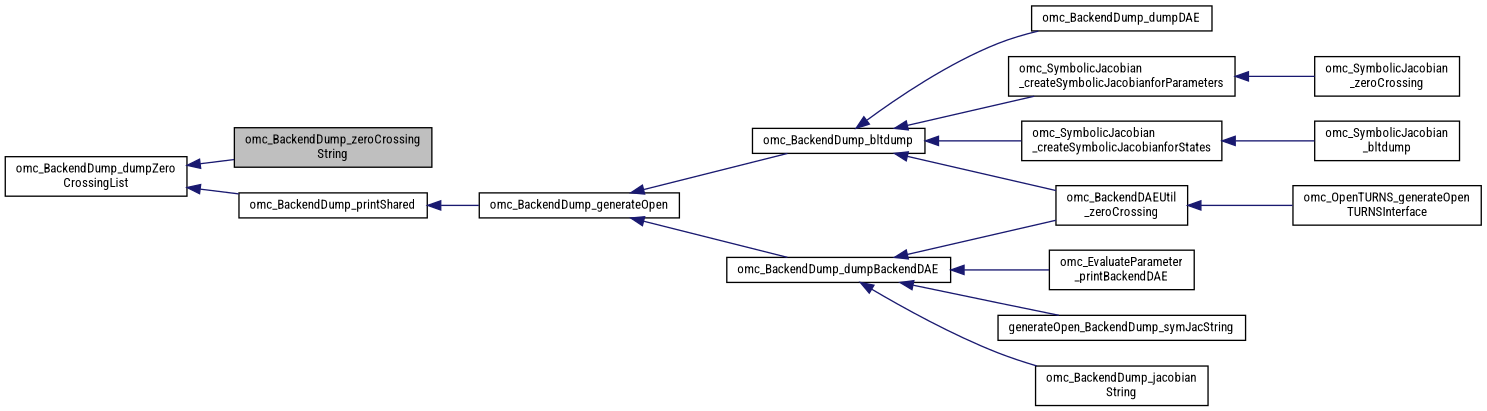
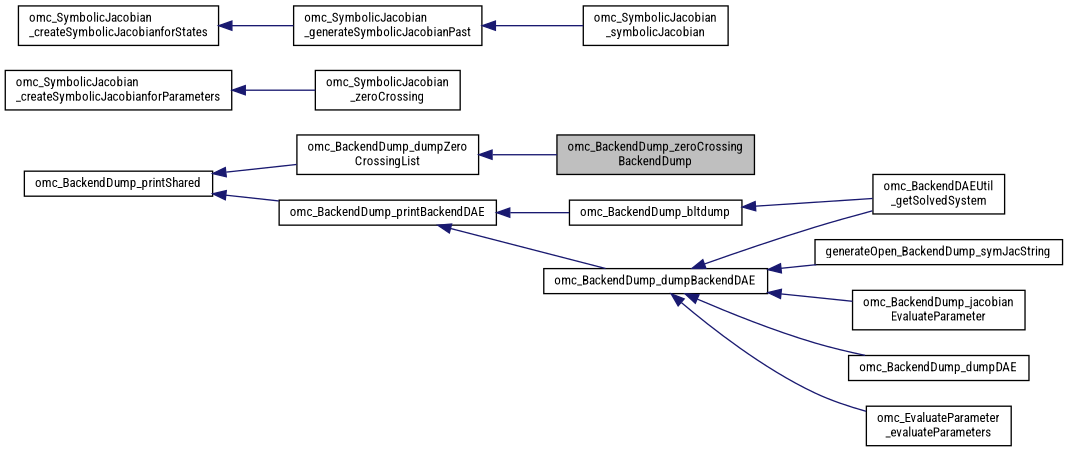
node "omc_SymbolicJacobian _symbolicJacobian": added
edge "omc_BackendDump_dumpDAE" -> "omc_BackendDump_bltdump": now "omc_BackendDump_dumpDAE" -> "omc_BackendDump_dumpBackendDAE"
edge "omc_SymbolicJacobian _createSymbolicJacobianforParameters" -> "omc_BackendDump_bltdump": removed
edge "omc_SymbolicJacobian _createSymbolicJacobianforStates" -> "omc_BackendDump_bltdump": removed
node "omc_SymbolicJacobian _bltdump": label "omc_SymbolicJacobian _bltdump" -> "omc_SymbolicJacobian _generateSymbolicJacobianPast"
node "omc_BackendDump_zeroCrossing String": label "omc_BackendDump_zeroCrossing String" -> "omc_BackendDump_zeroCrossing BackendDump"
edge "omc_BackendDump_printShared" -> "omc_BackendDump_dumpZero CrossingList": reversed
node "omc_BackendDump_generateOpen": label "omc_BackendDump_generateOpen" -> "omc_BackendDump_printBackendDAE"
node "omc_BackendDAEUtil _zeroCrossing": label "omc_BackendDAEUtil _zeroCrossing" -> "omc_BackendDAEUtil _getSolvedSystem"
node "omc_OpenTURNS_generateOpen TURNSInterface": removed
node "omc_EvaluateParameter _printBackendDAE": label "omc_EvaluateParameter _printBackendDAE" -> "omc_EvaluateParameter _evaluateParameters"
node "omc_BackendDump_jacobian String": label "omc_BackendDump_jacobian String" -> "omc_BackendDump_jacobian EvaluateParameter"
